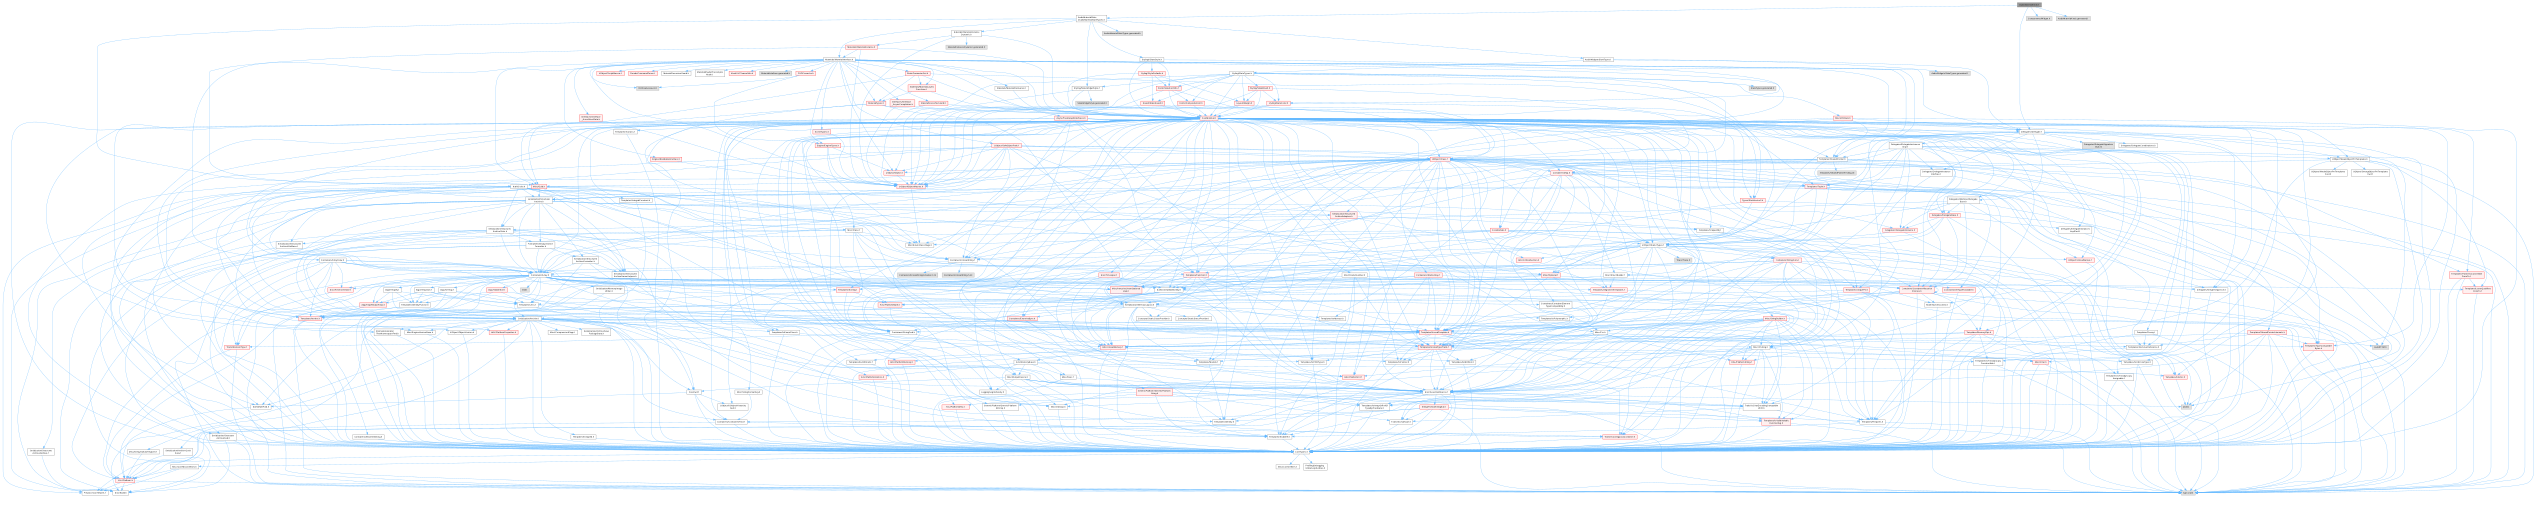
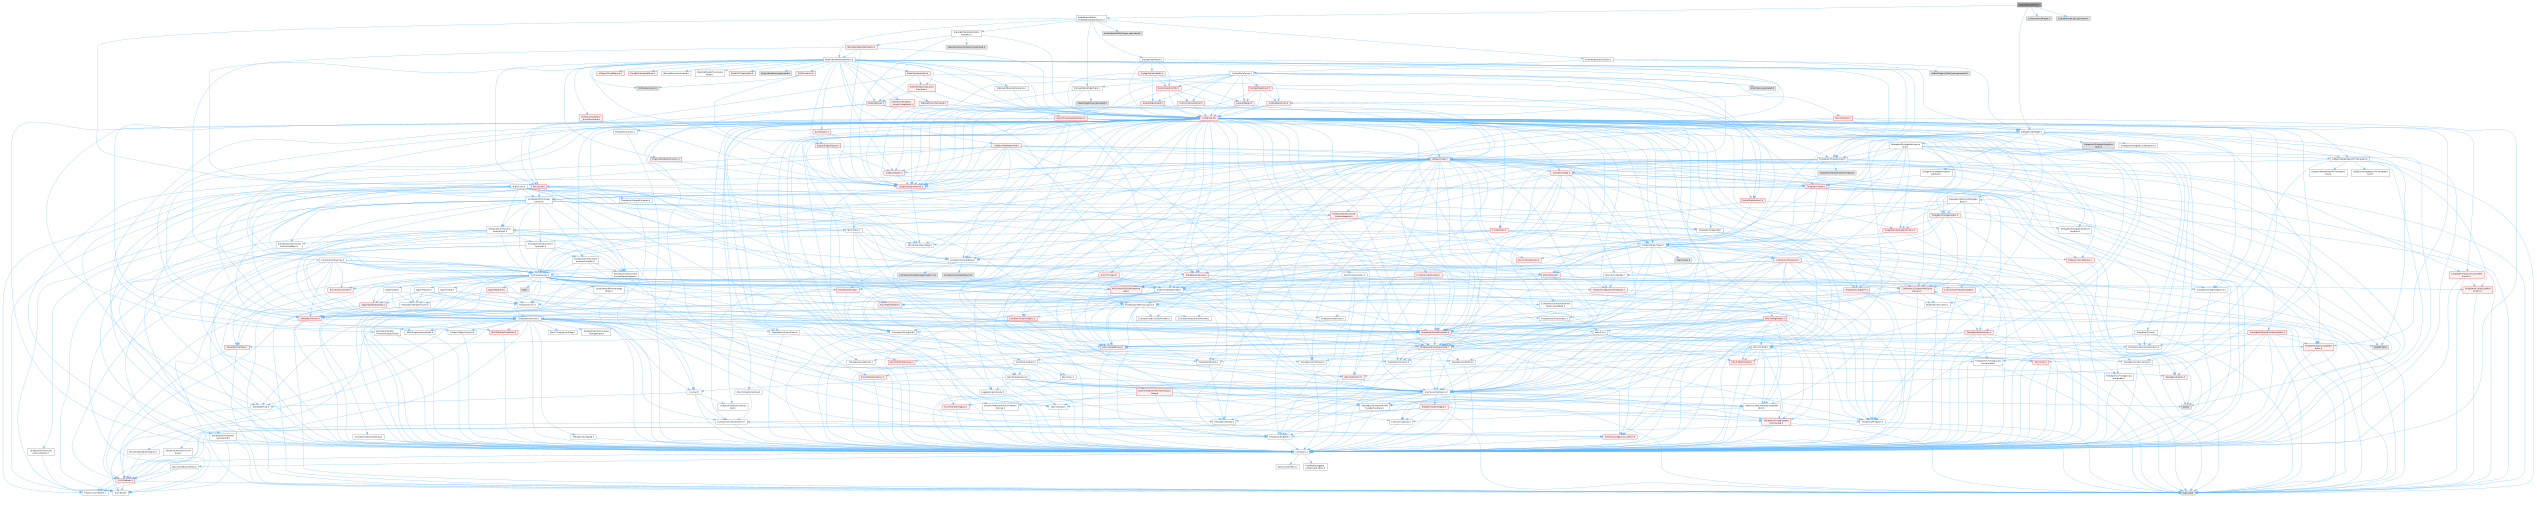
edge "Delegates/DelegateInstances Impl.h" -> "Delegates/DelegateInstance Interface.h": removed
node "HAL/PlatformMisc.h": label "HAL/PlatformMisc.h" -> "HAL/FormatStringSan.h"
